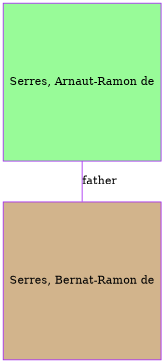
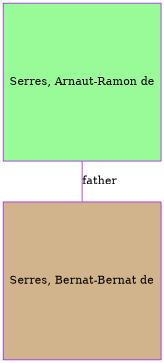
node "Serres, Bernat-Ramon de": label "Serres, Bernat-Ramon de" -> "Serres, Bernat-Bernat de"
